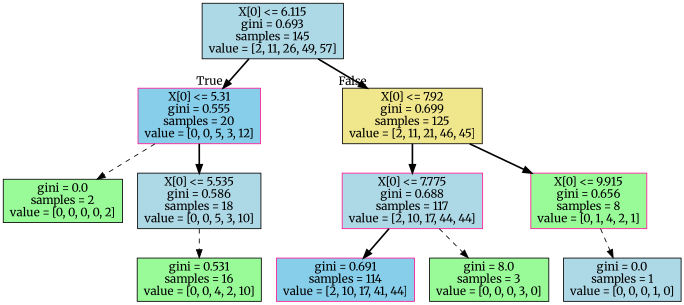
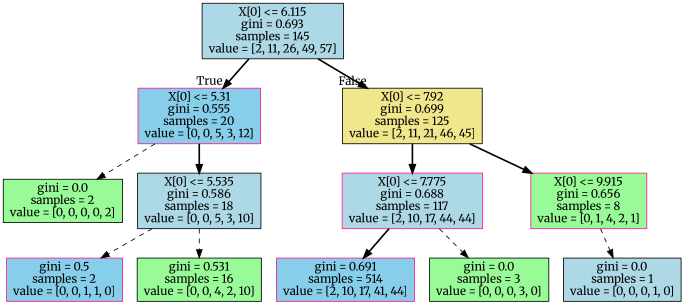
node "gini = 0.5 samples = 2 value = [0, 0, 1, 1, 0]": added
node "gini = 0.691 samples = 114 value = [2, 10, 17, 41, 44]": label "gini = 0.691 samples = 114 value = [2, 10, 17, 41, 44]" -> "gini = 0.691 samples = 514 value = [2, 10, 17, 41, 44]"
node "gini = 8.0 samples = 3 value = [0, 0, 0, 3, 0]": label "gini = 8.0 samples = 3 value = [0, 0, 0, 3, 0]" -> "gini = 0.0 samples = 3 value = [0, 0, 0, 3, 0]"
